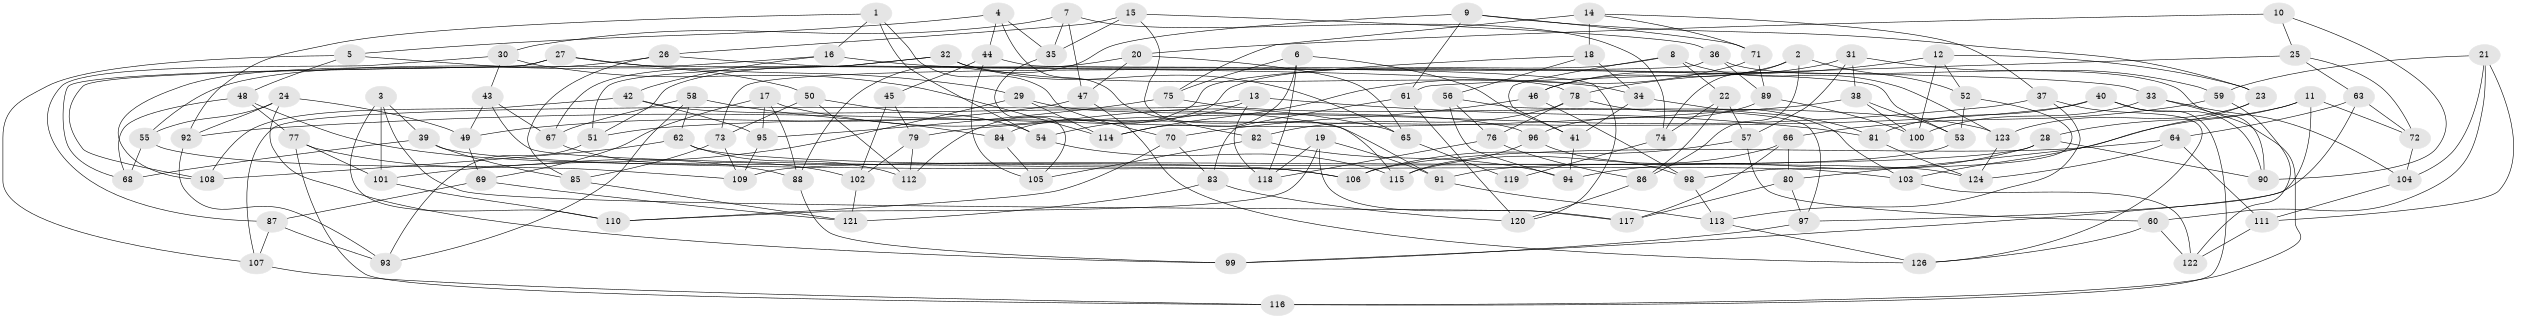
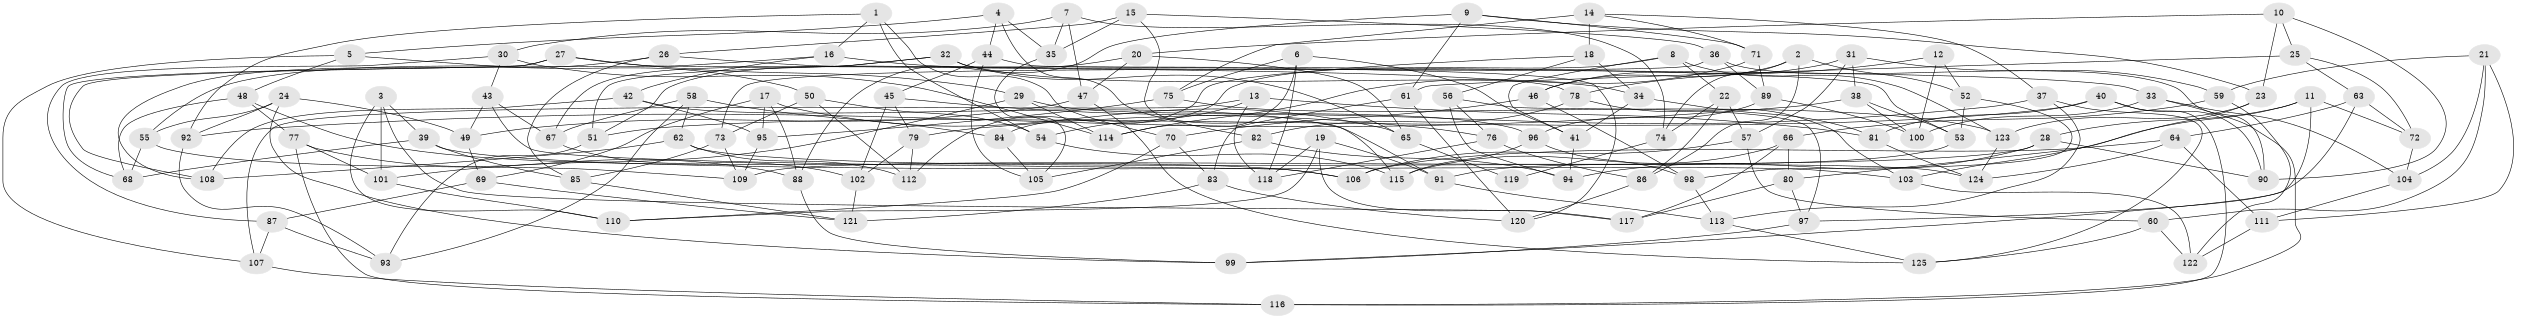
edge "12" -- "23": now "10" -- "23"
edge "78" -- "76": now "45" -- "76"
node "126": label "126" -> "125"
